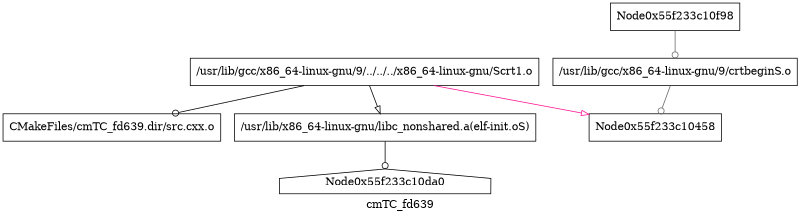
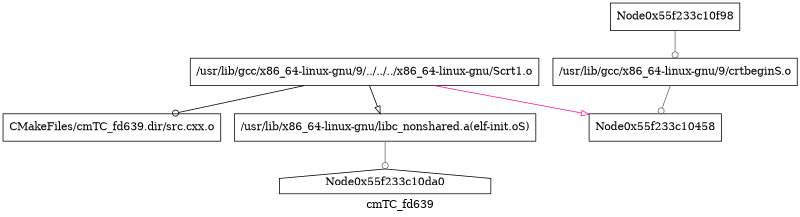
edge "/usr/lib/x86_64-linux-gnu/libc_nonshared.a(elf-init.oS)" -> "Node0x55f233c10da0": color black -> gray40
